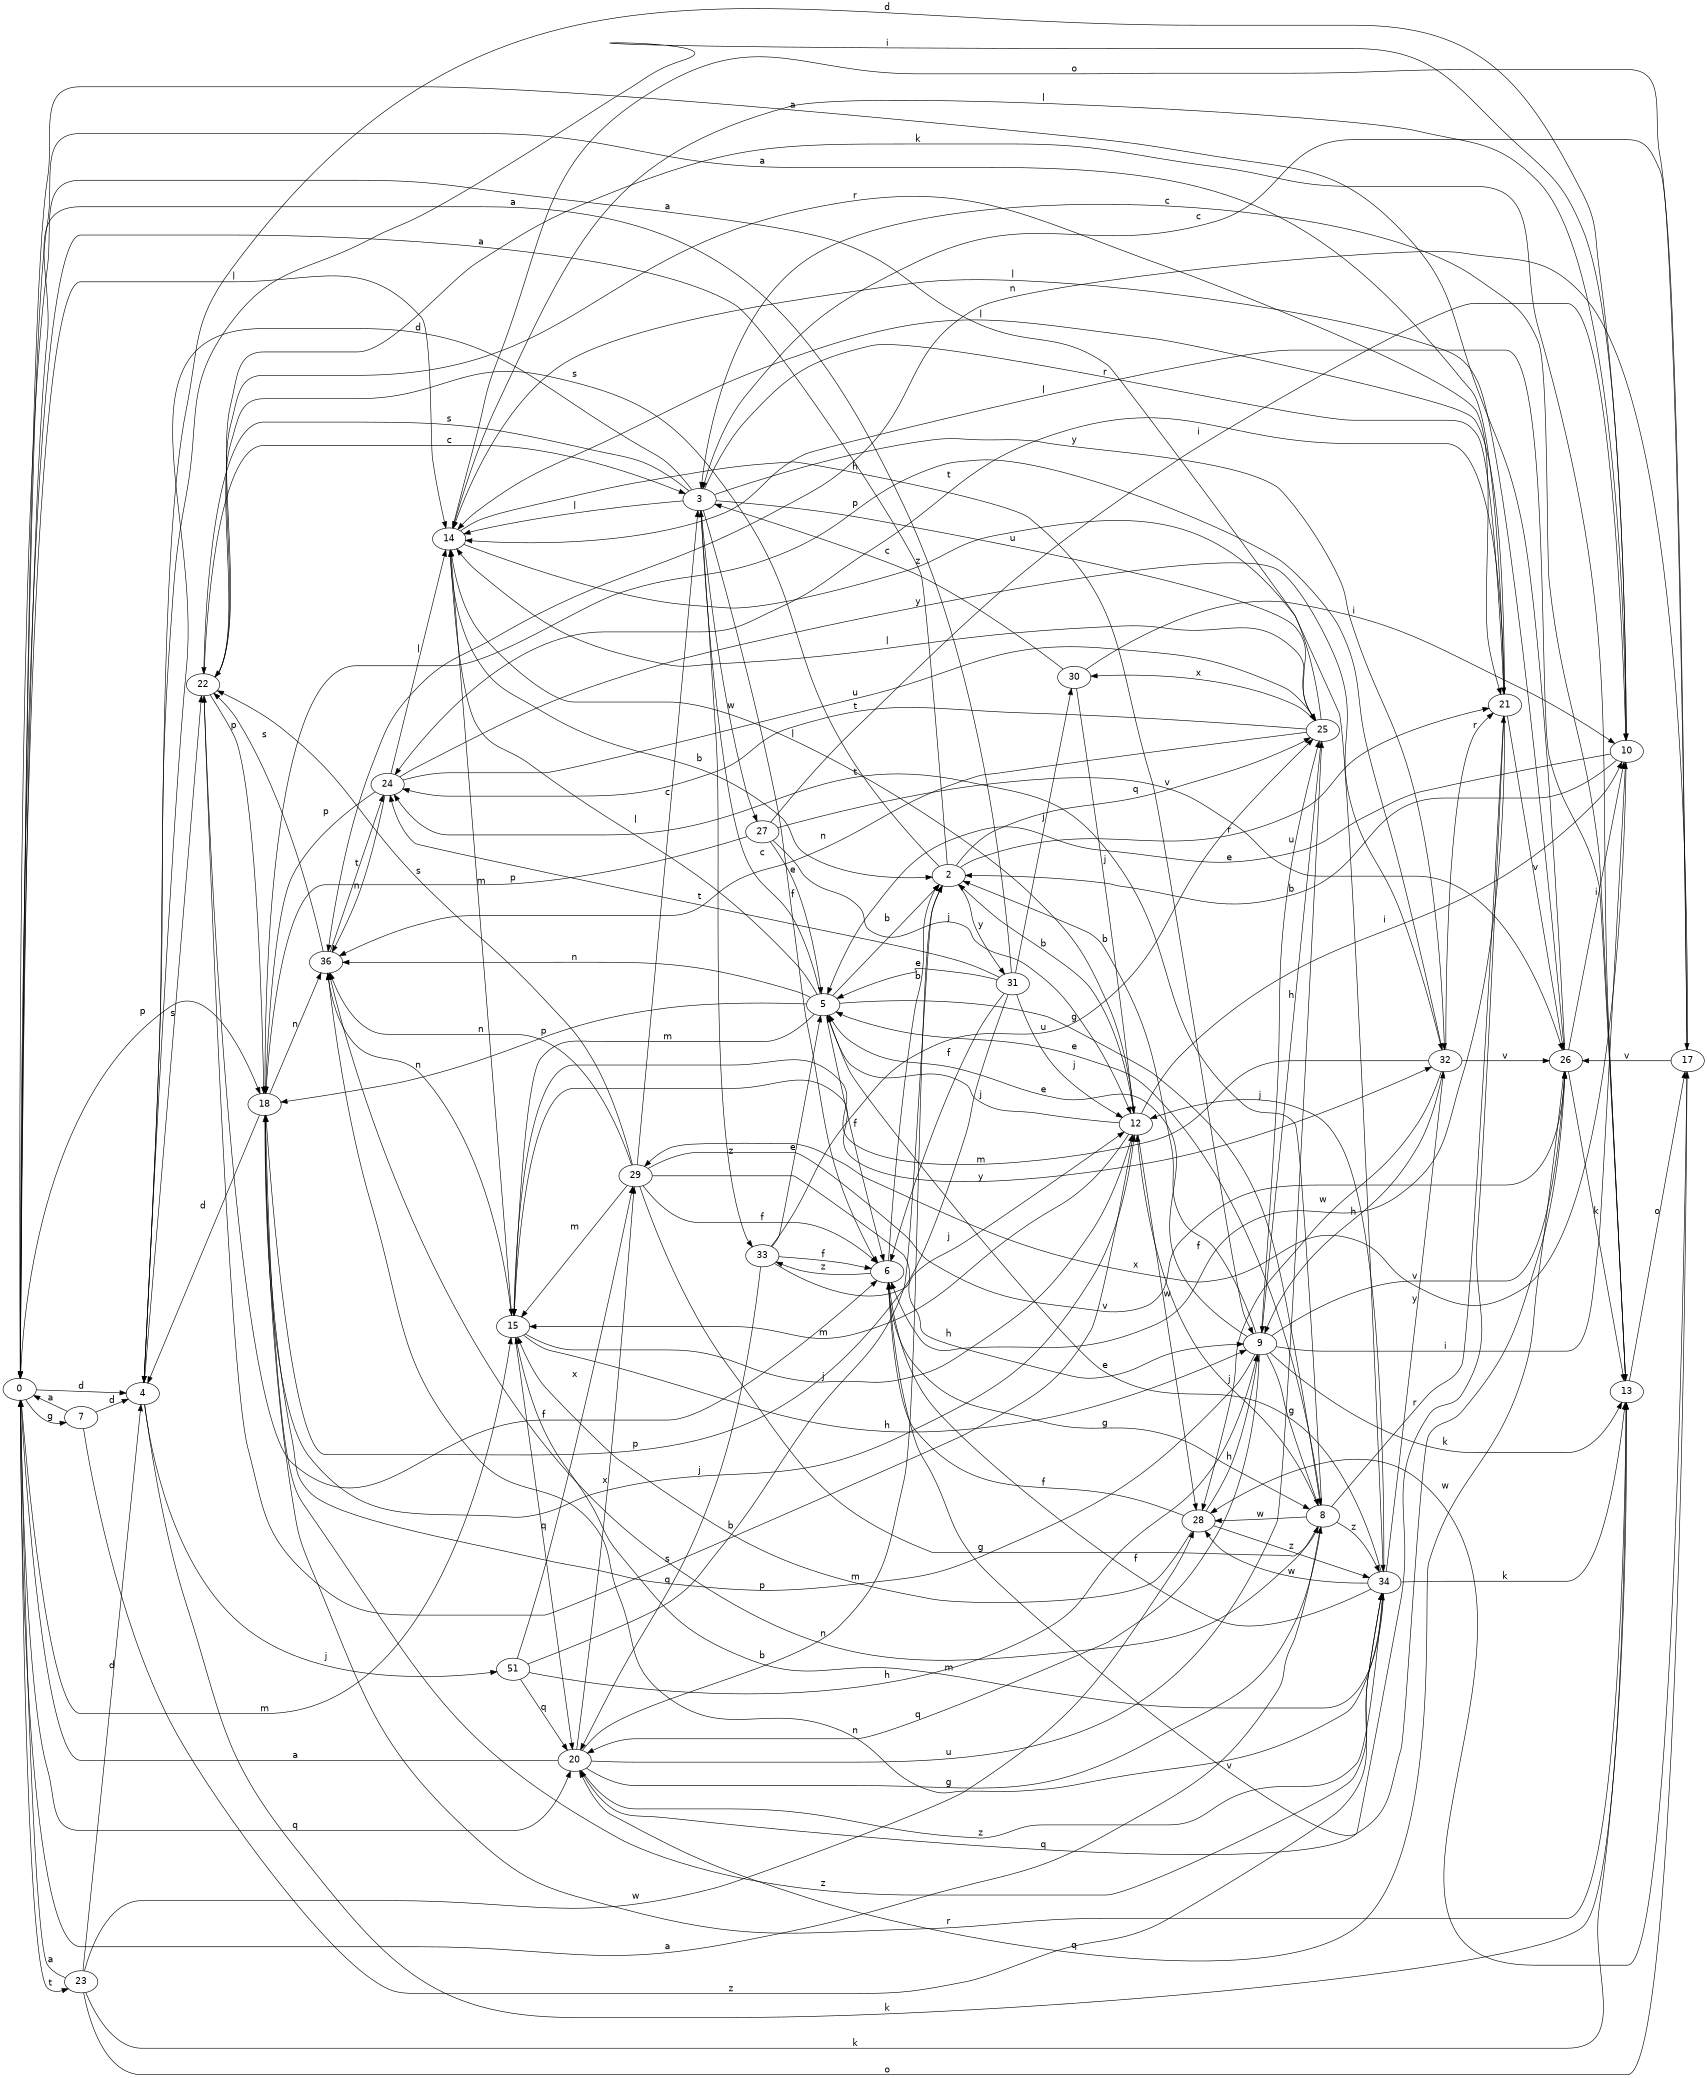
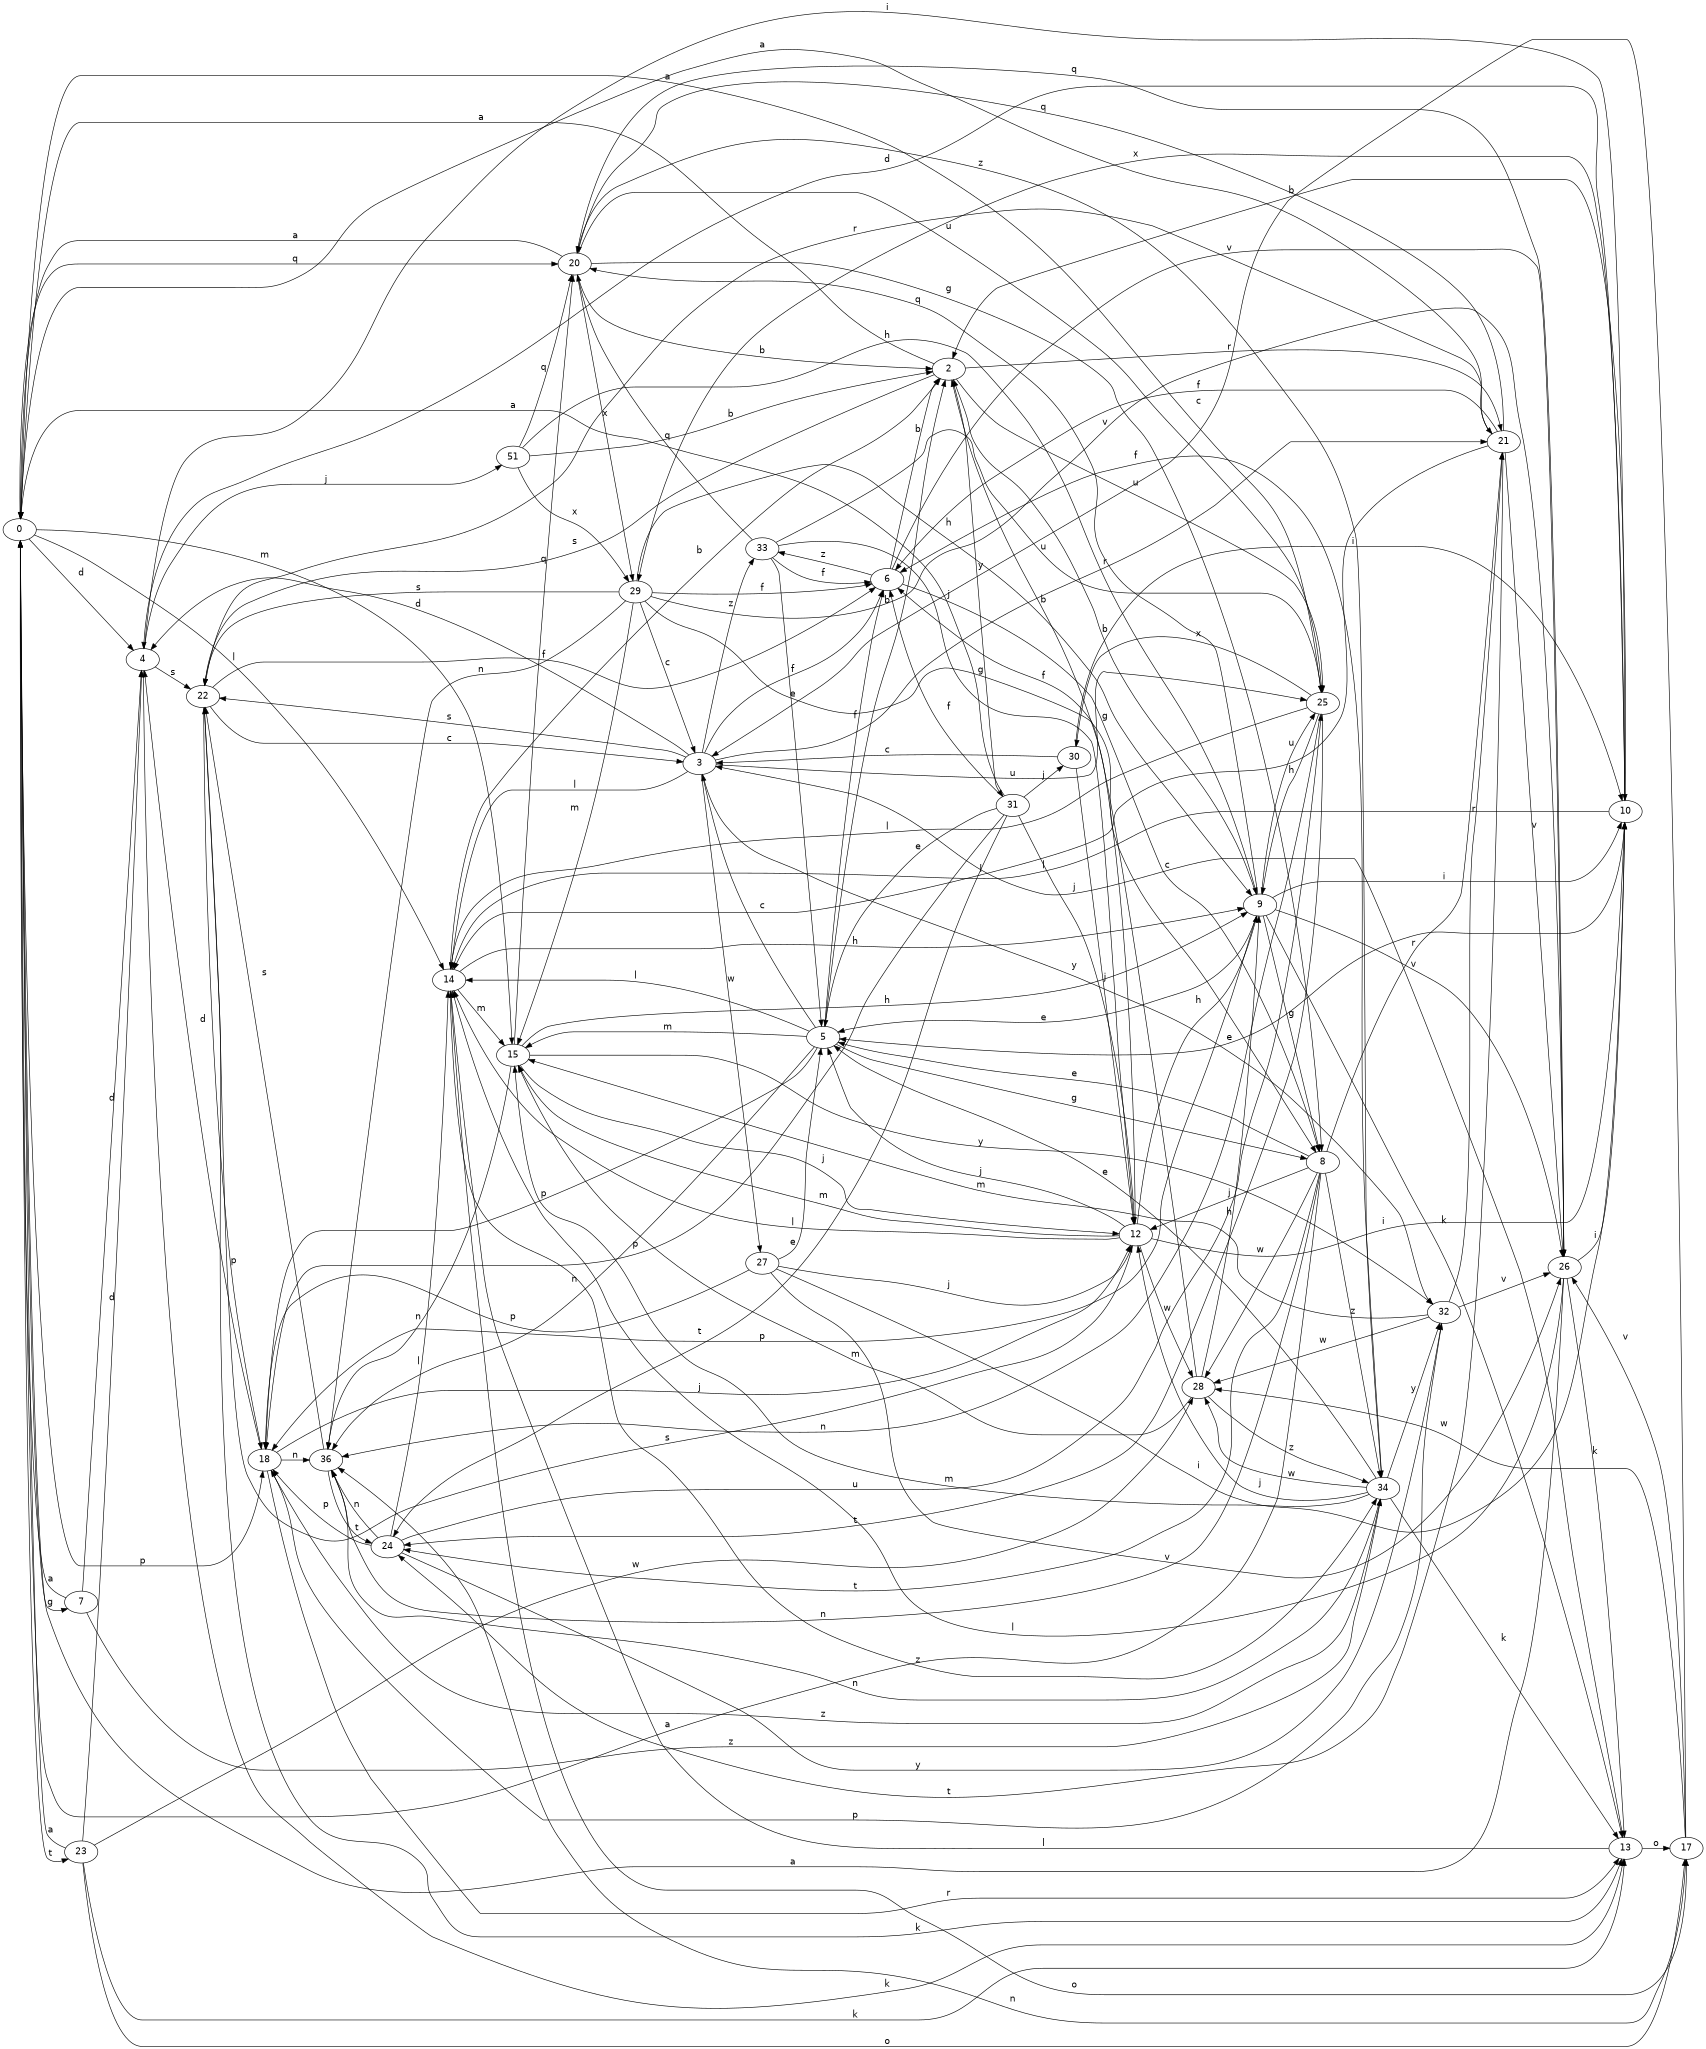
edge "2" -> "25": label "q" -> "u"
edge "32" -> "9": now "12" -> "9"
